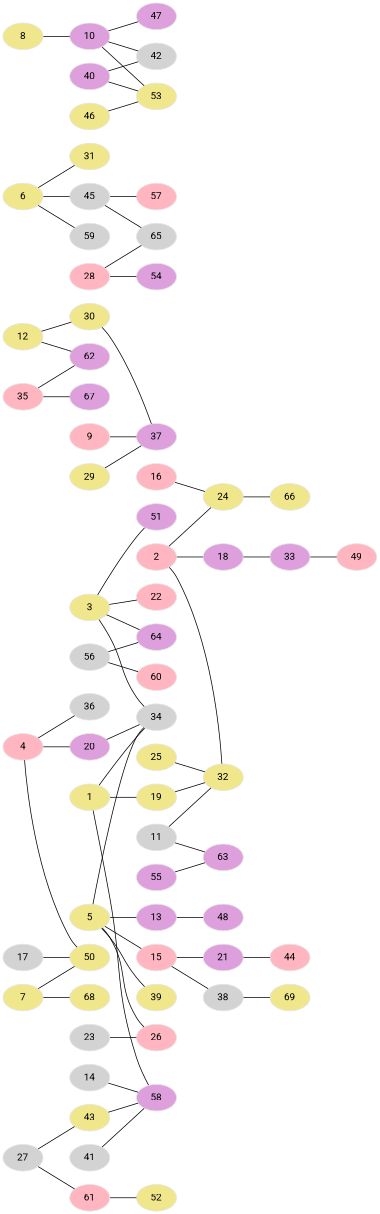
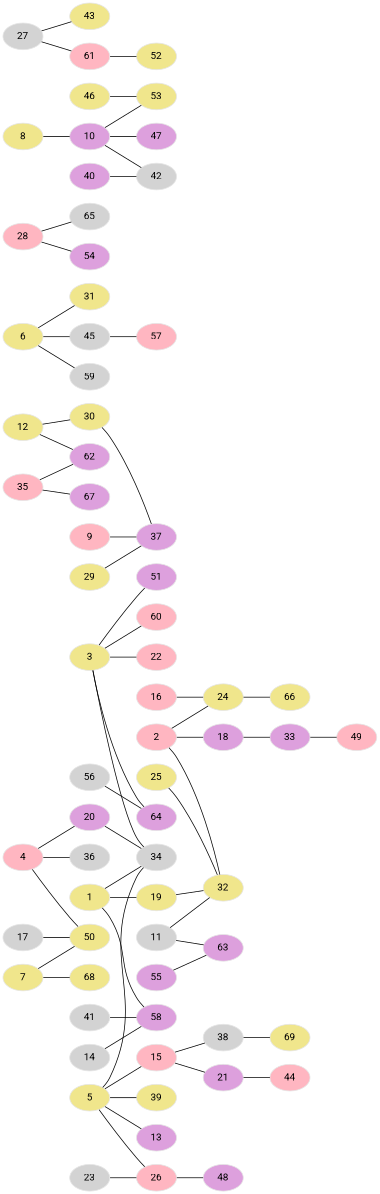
edge "40" -- "53": removed
edge "45" -- "65": removed
edge "56" -- "60": now "3" -- "60"
edge "13" -- "48": now "26" -- "48"
edge "58" -- "43": removed
